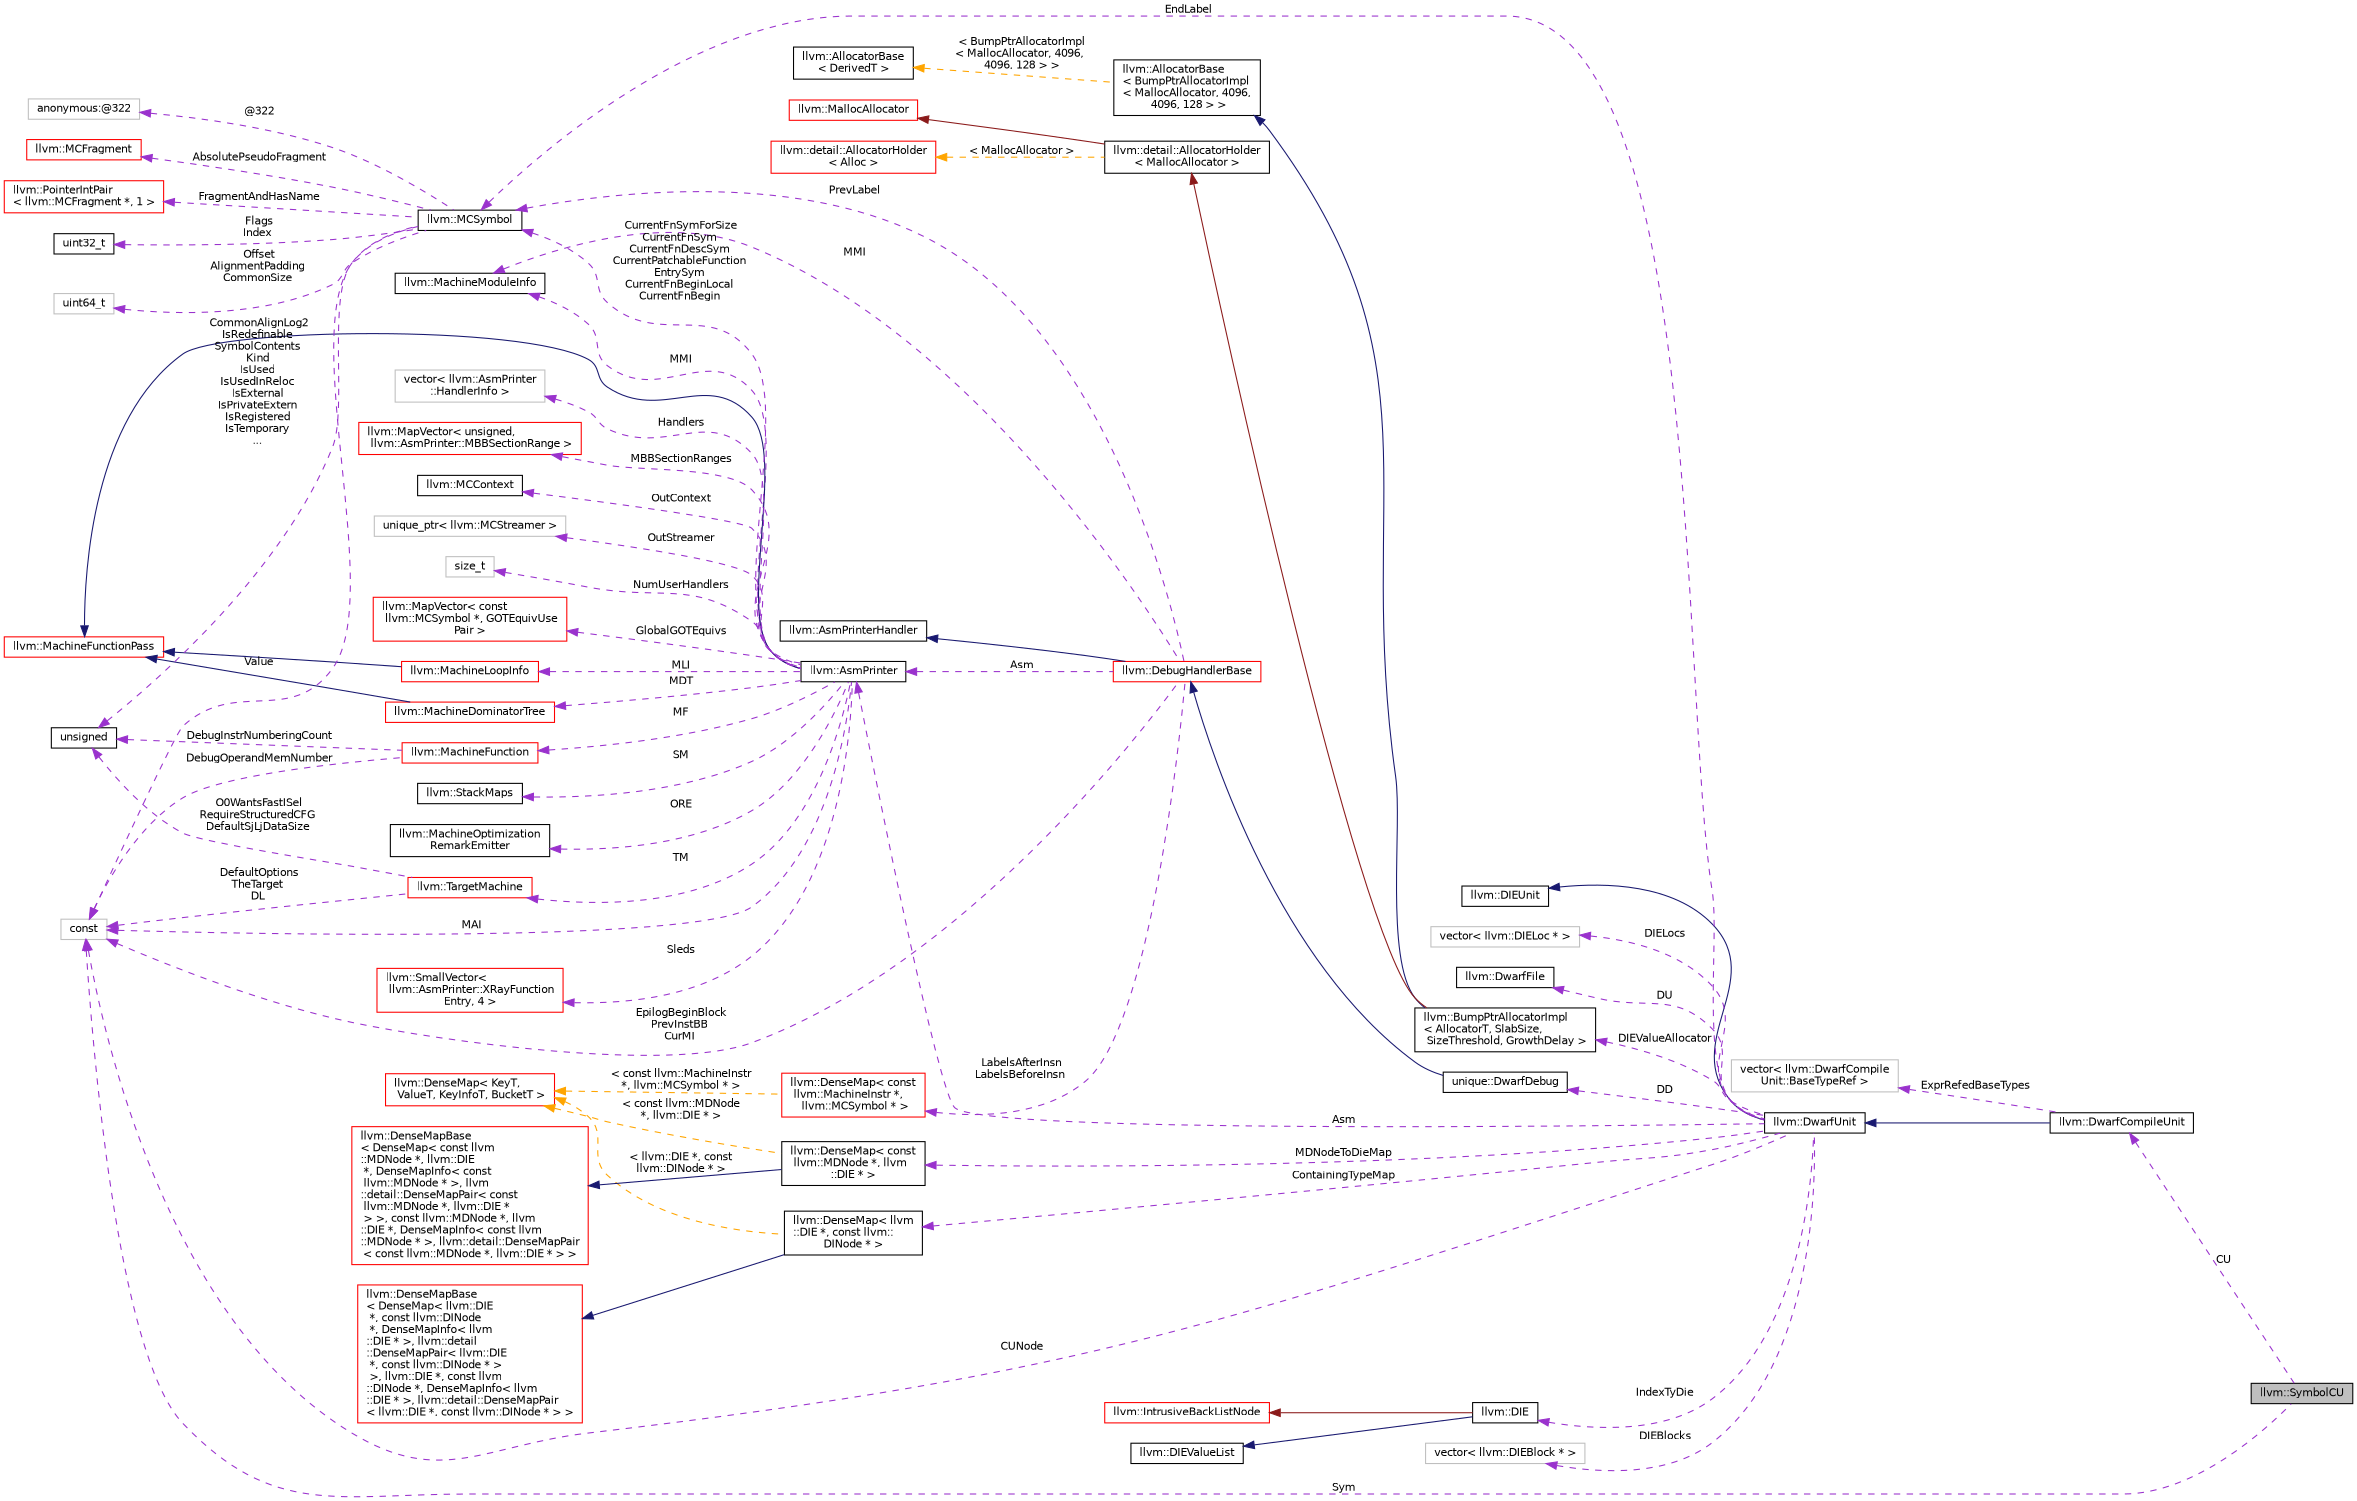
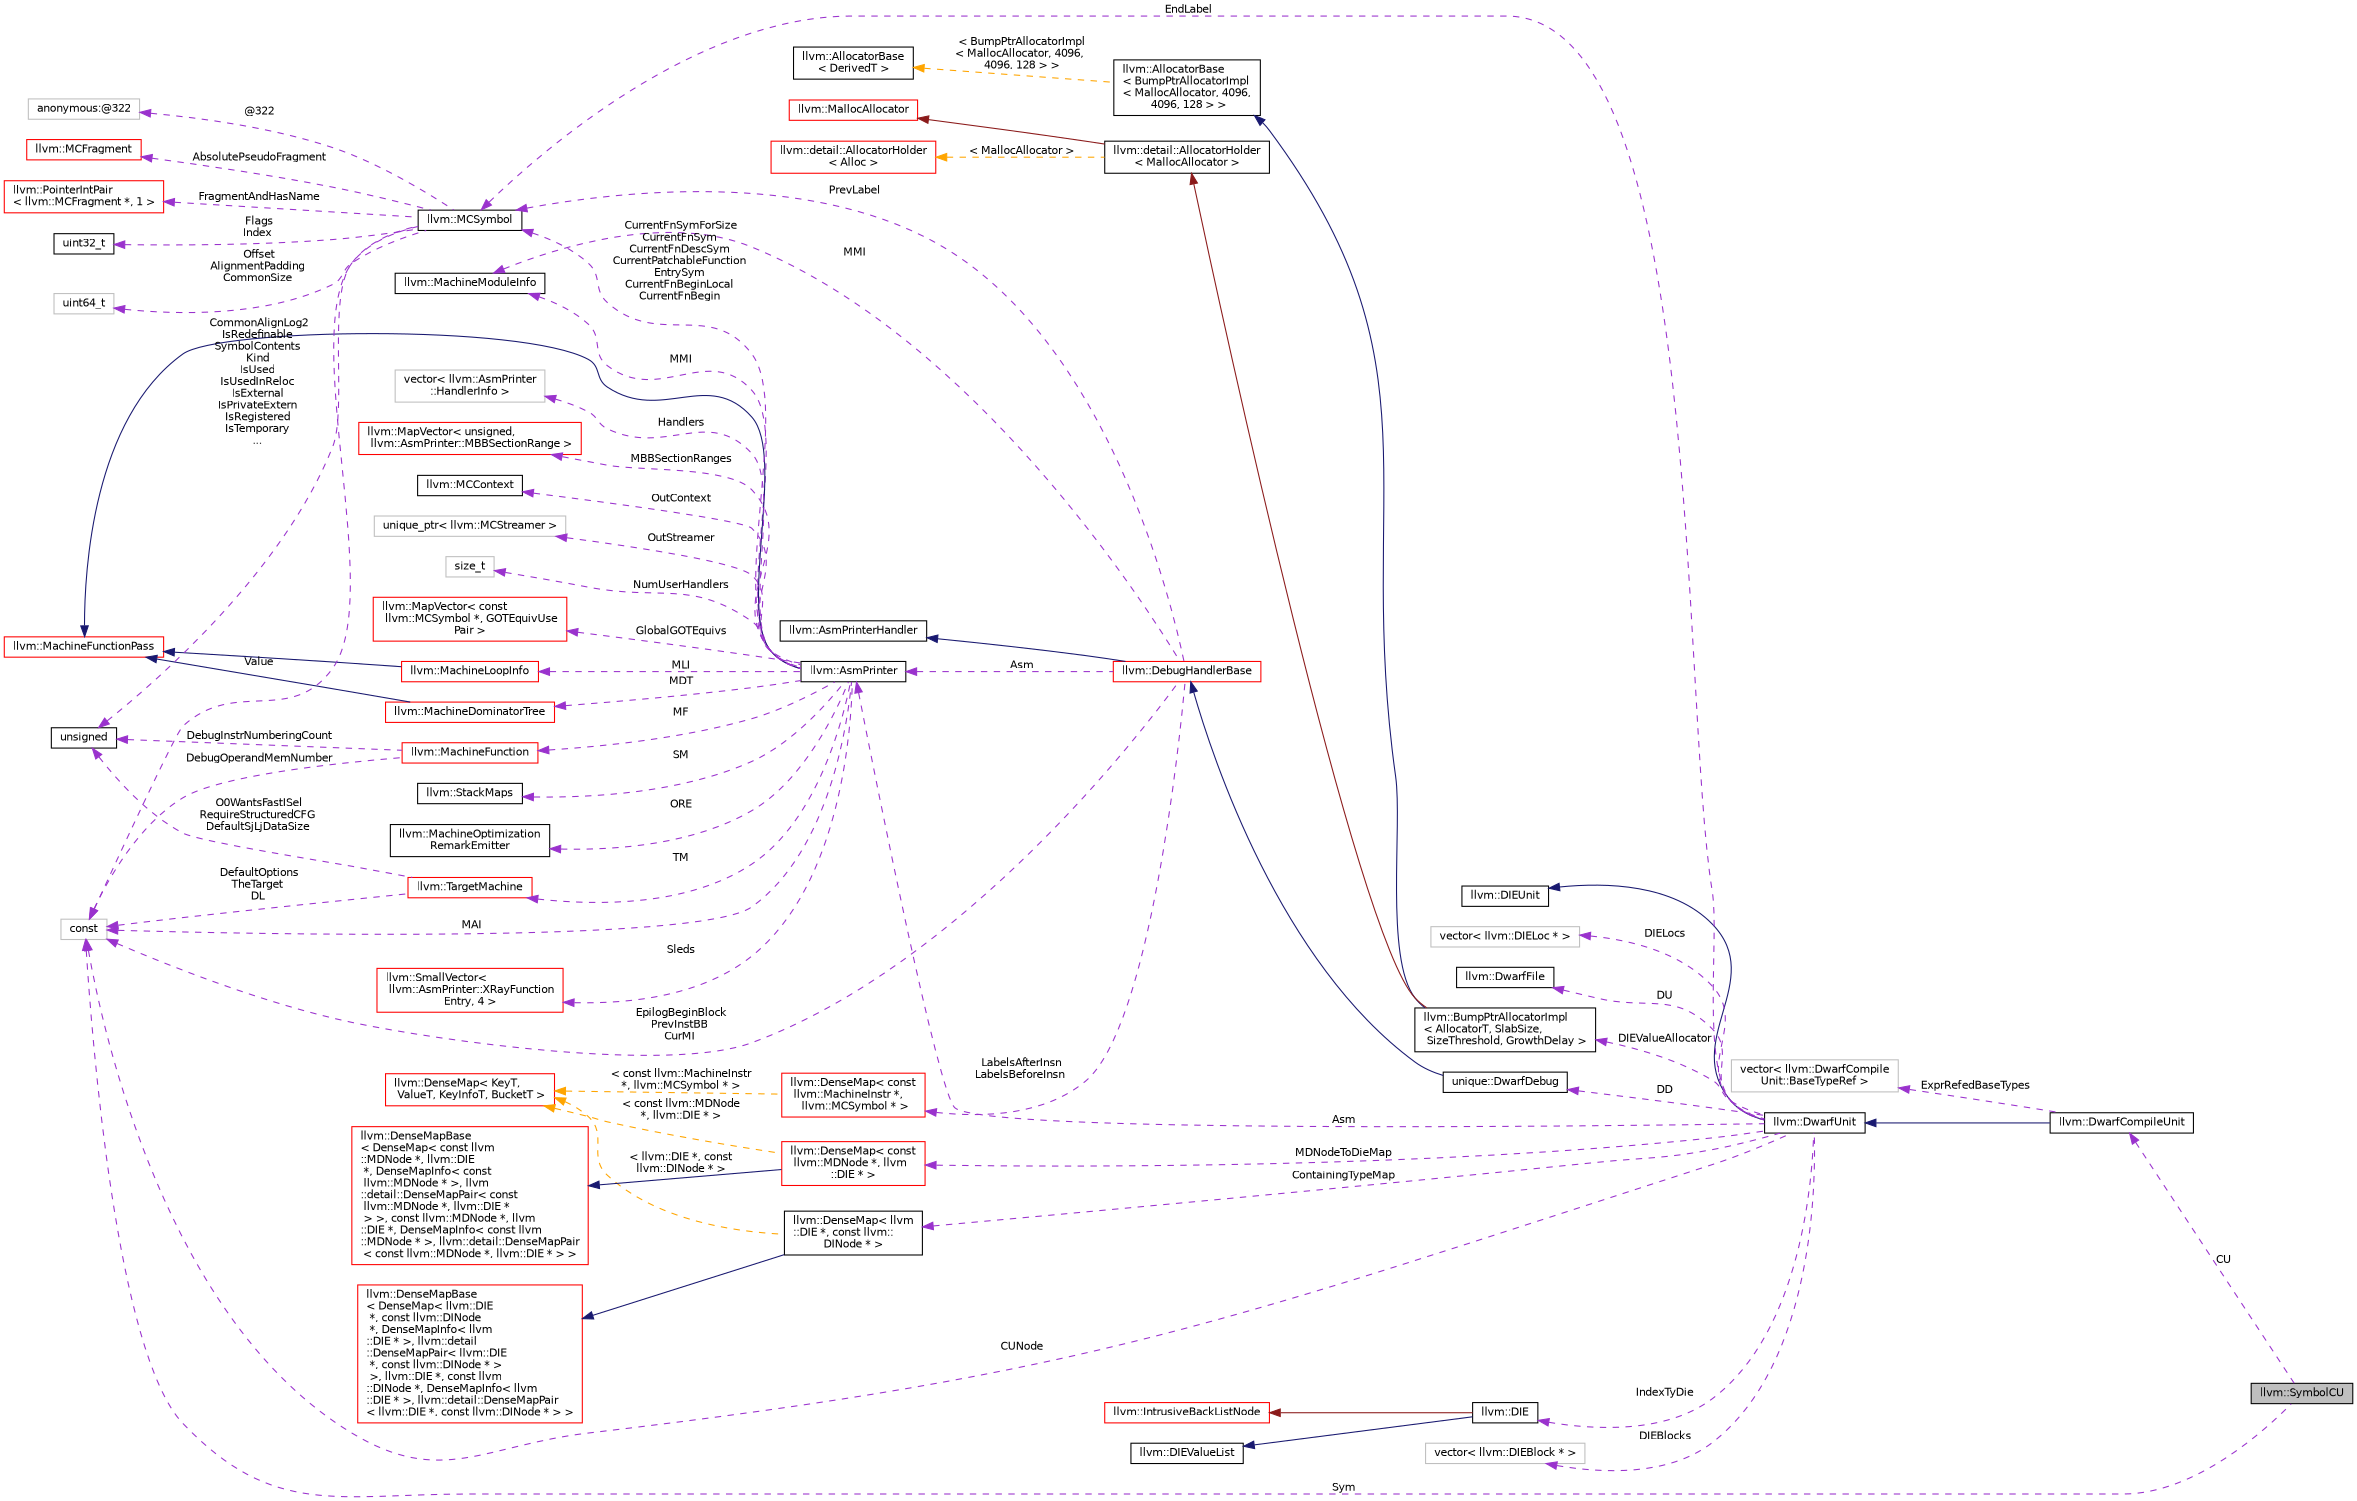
node "llvm::DenseMap< const llvm::MDNode *, llvm ::DIE * >": color black -> red
